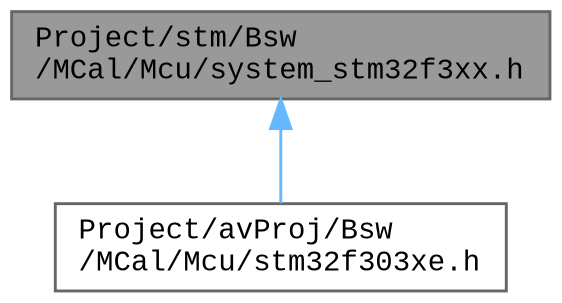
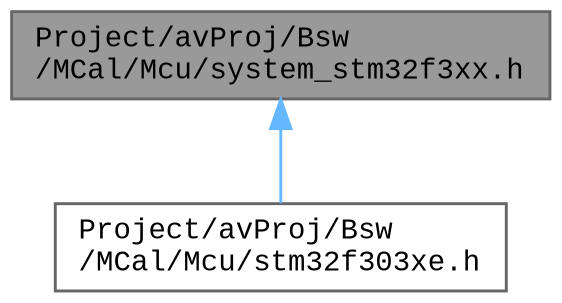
node "Project/stm/Bsw /MCal/Mcu/system_stm32f3xx.h": label "Project/stm/Bsw /MCal/Mcu/system_stm32f3xx.h" -> "Project/avProj/Bsw /MCal/Mcu/system_stm32f3xx.h"
